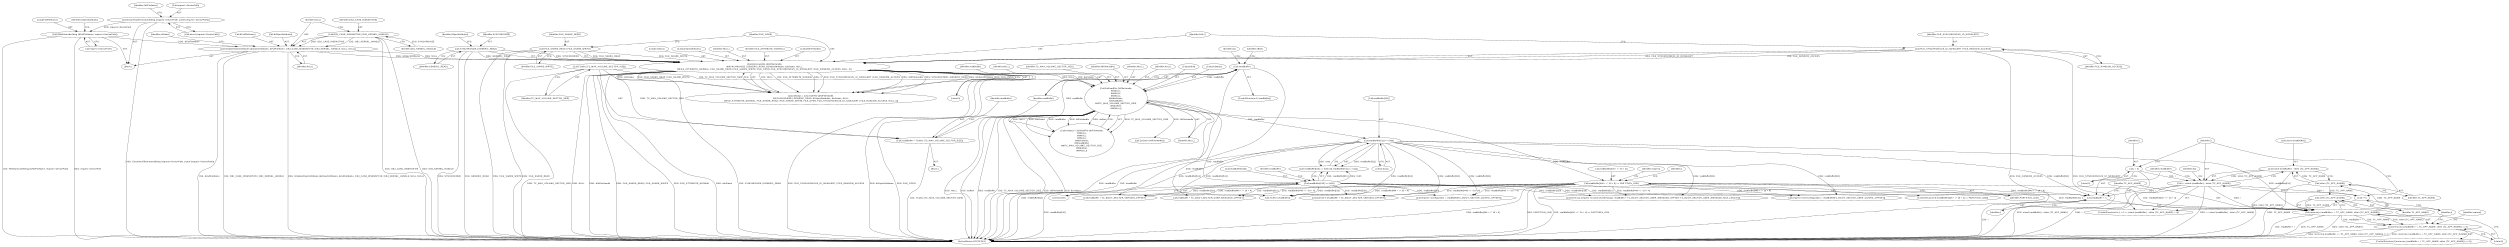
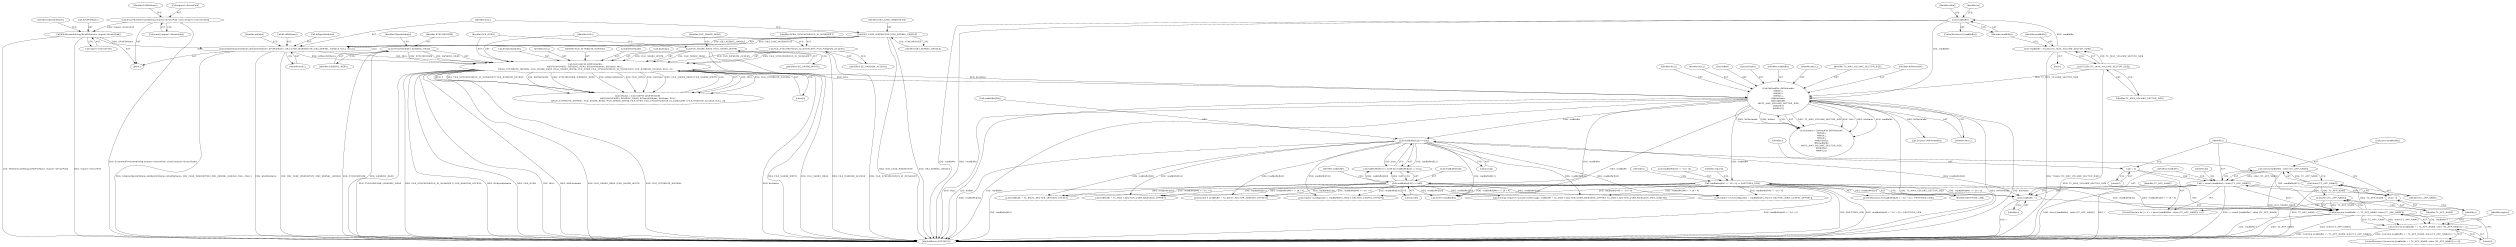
node "(Identifier,FILE_SYNCHRONOUS_IO_NONALERT)": label "(Identifier,FILE_SYNCHRONOUS_IO_NONALERT)" -> "(Identifier,OPEN_SYNCHRONOUS_IO_NONALERT)"
edge "(Call,*readBuffer = TCalloc (TC_MAX_VOLUME_SECTOR_SIZE))" -> "(Call,TCalloc (TC_MAX_VOLUME_SECTOR_SIZE))": added, label "CFG:"
edge "(Call,sizeof (readBuffer) - strlen (TC_APP_NAME))" -> "(MethodReturn,NTSTATUS)": label "DDG: strlen (TC_APP_NAME)" -> "DDG: FILE_SHARE_READ"
